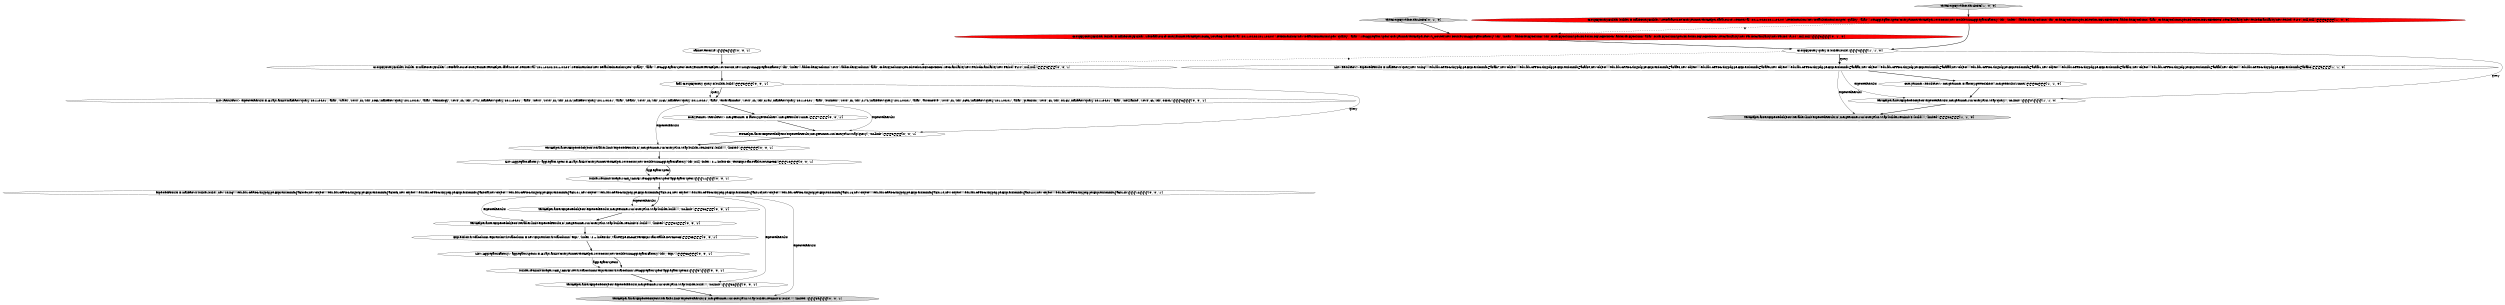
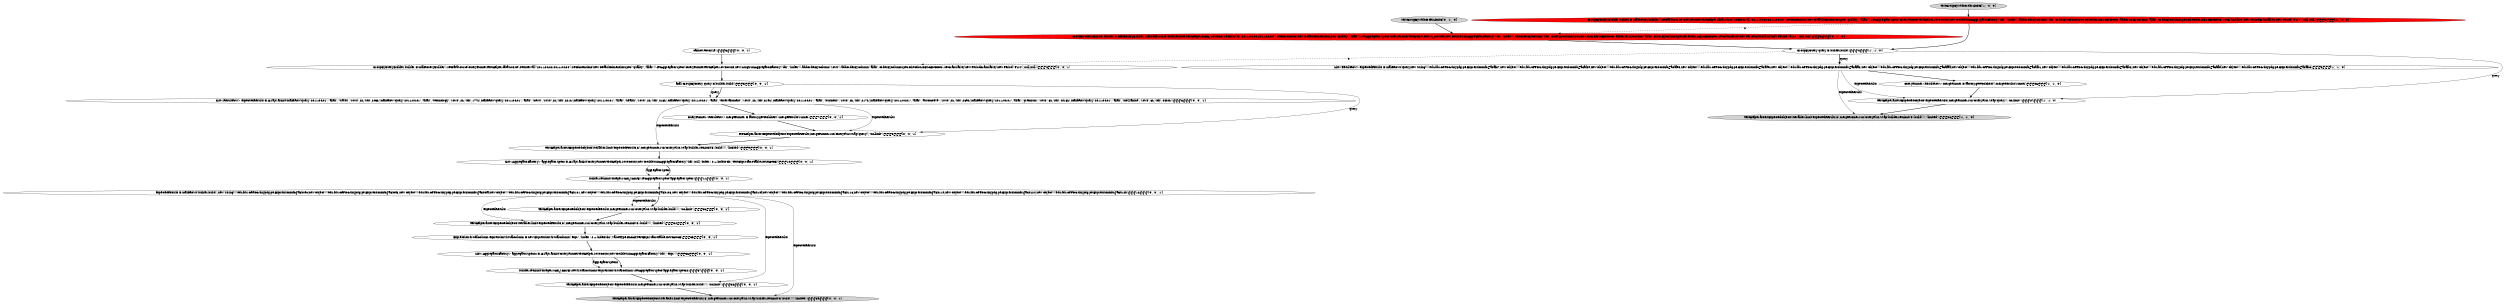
node "testGroupByWithOrderLimit3['1', '0', '0']": shape diamond -> ellipse
node "testGroupByWithOrderLimit3['0', '1', '0']": shape diamond -> ellipse
